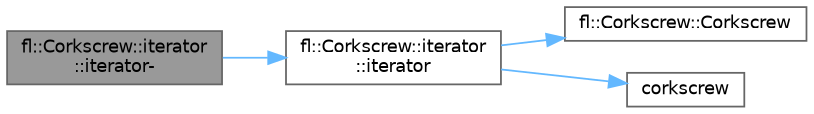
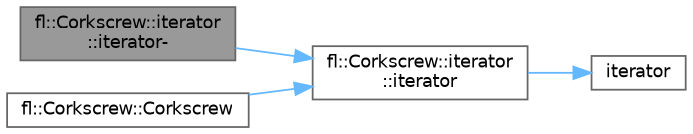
edge "fl::Corkscrew::iterator ::iterator" -> "fl::Corkscrew::Corkscrew": reversed
node "corkscrew": label "corkscrew" -> "iterator"
